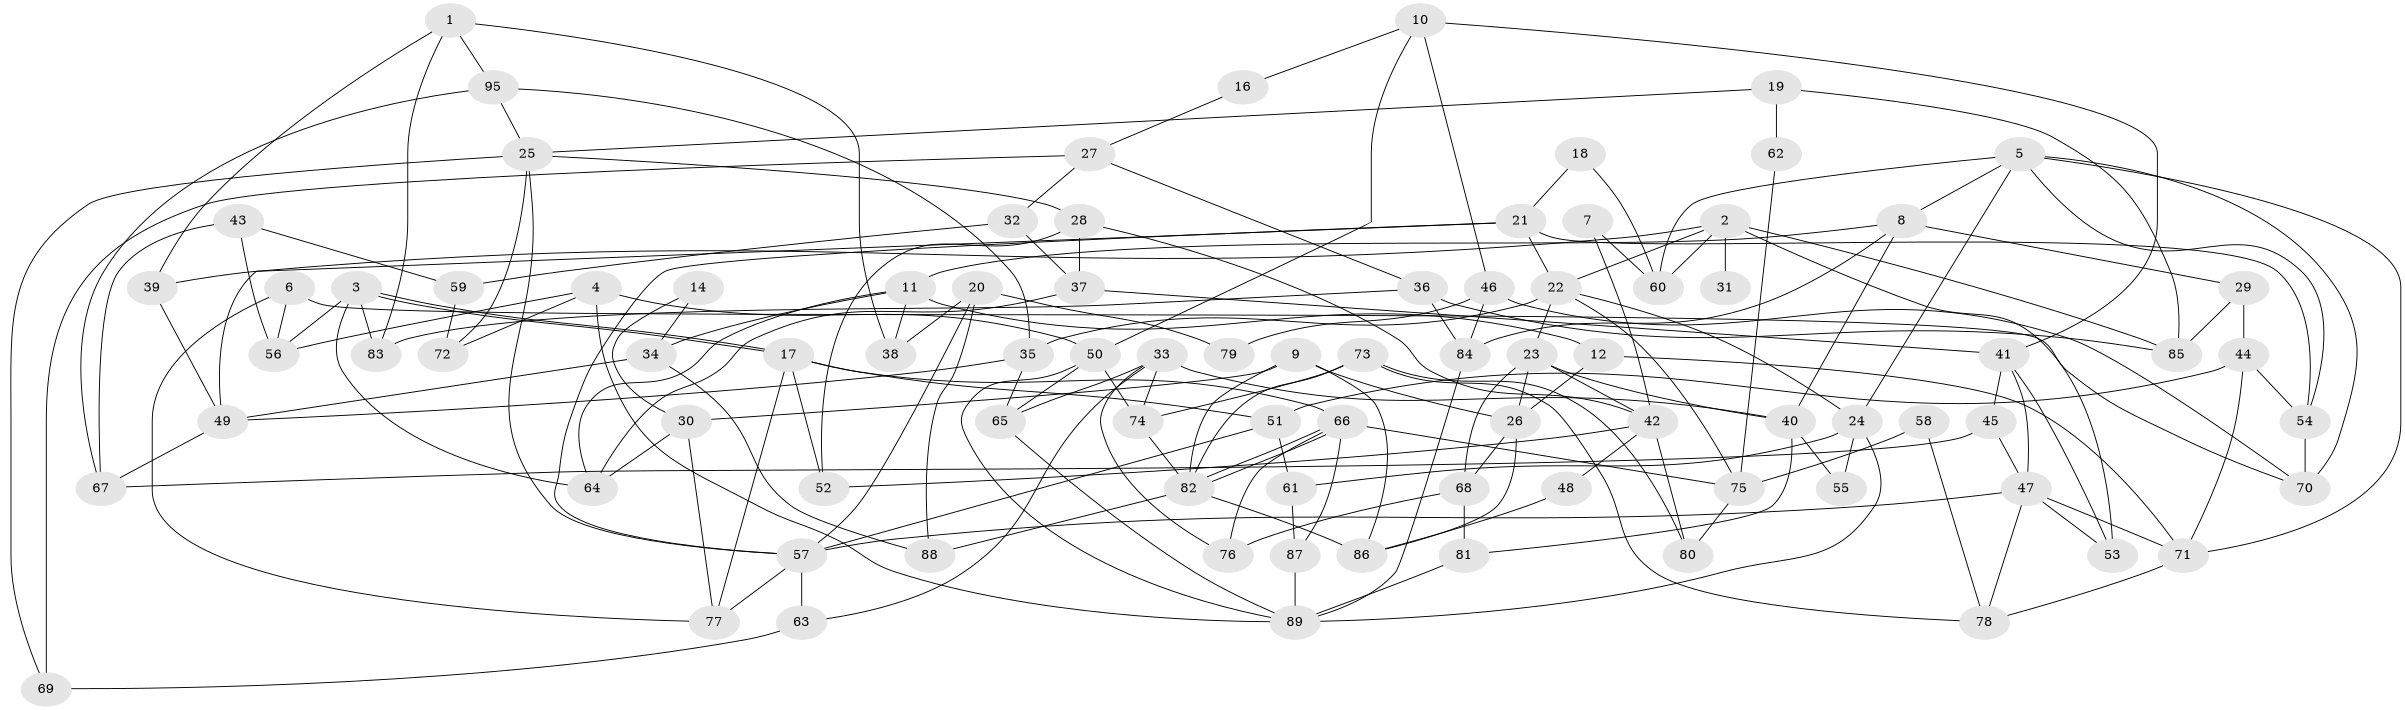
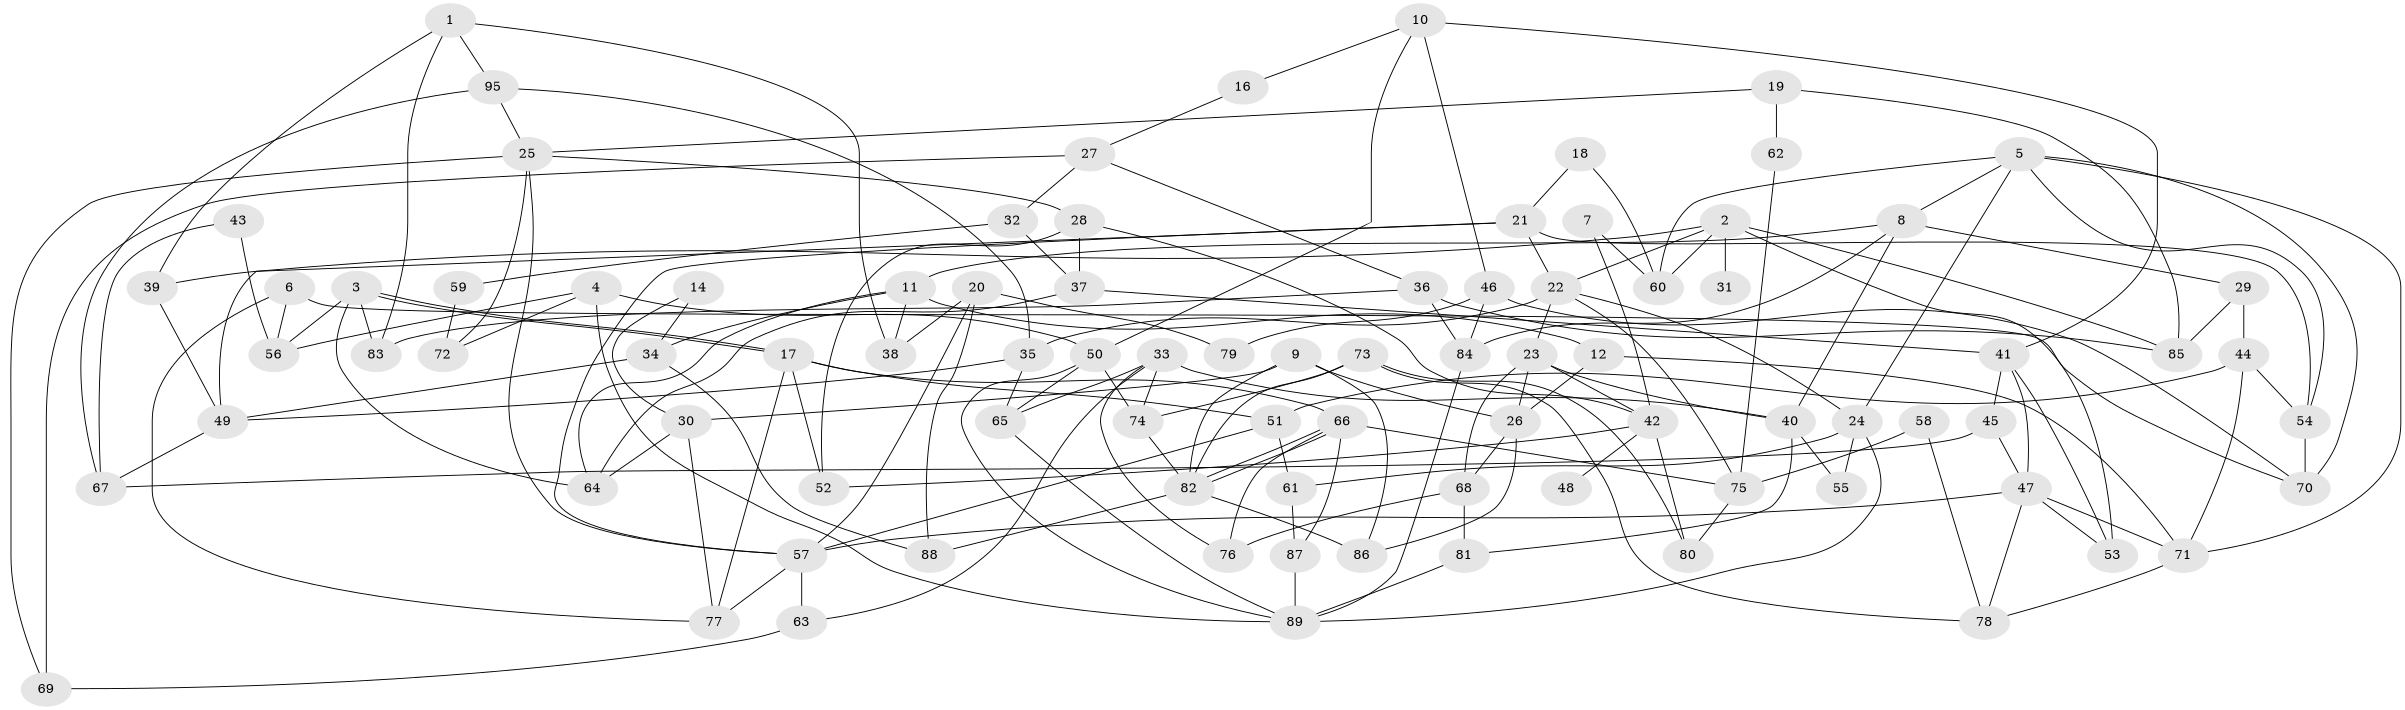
edge "43" -- "59": removed
edge "48" -- "86": removed
